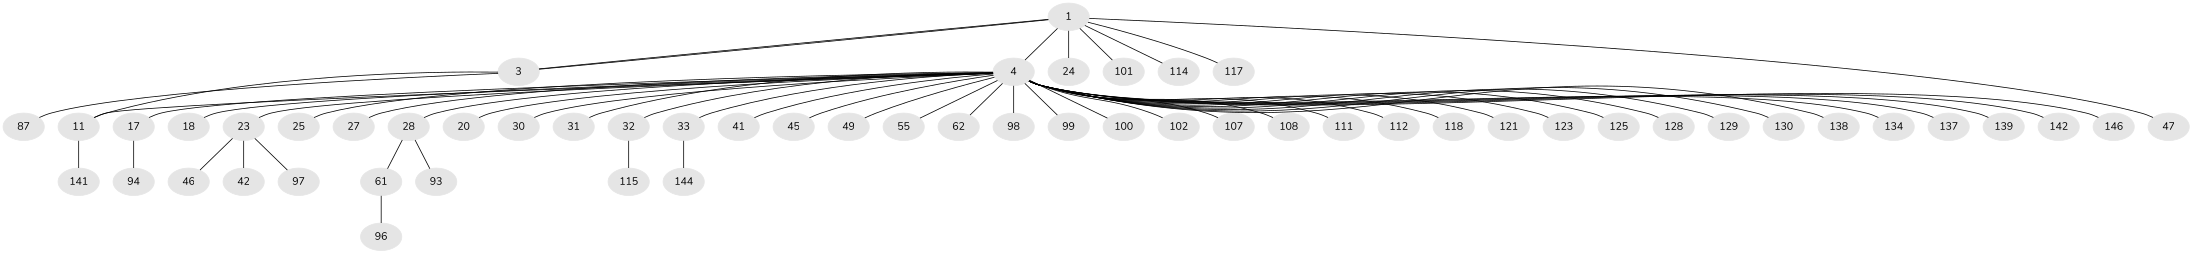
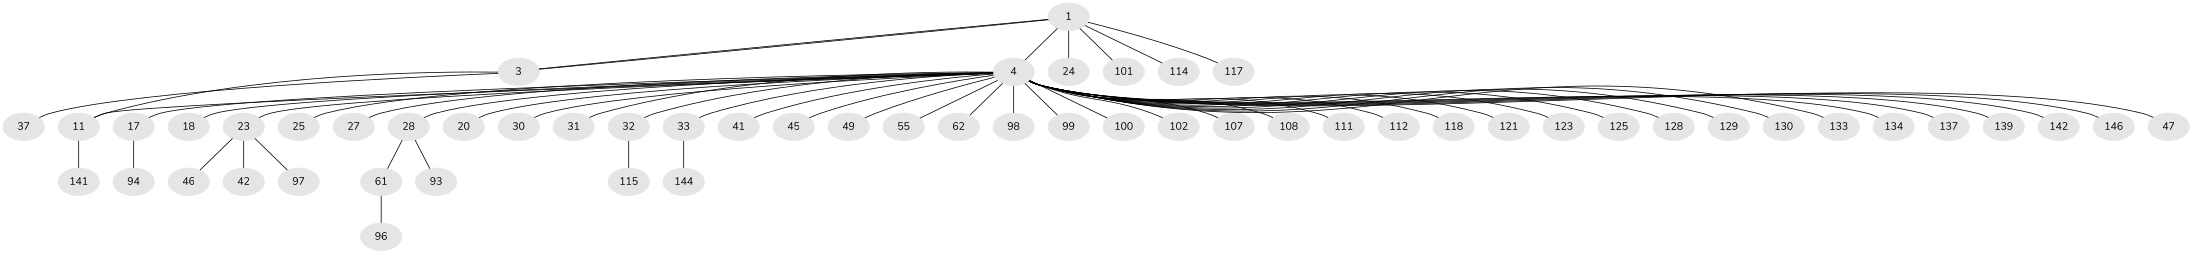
edge "1" -- "47": now "4" -- "47"
node "87": label "87" -> "37"
node "138": label "138" -> "133"
